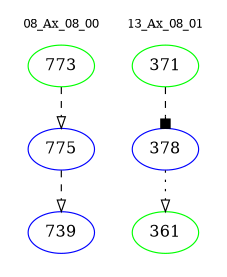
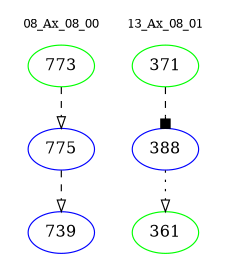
node "378": label "378" -> "388"
